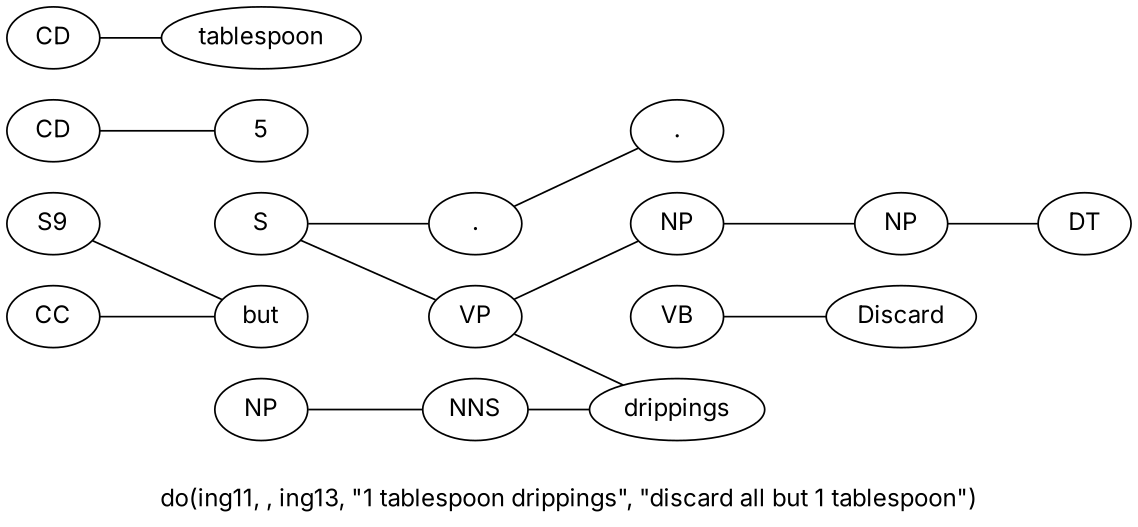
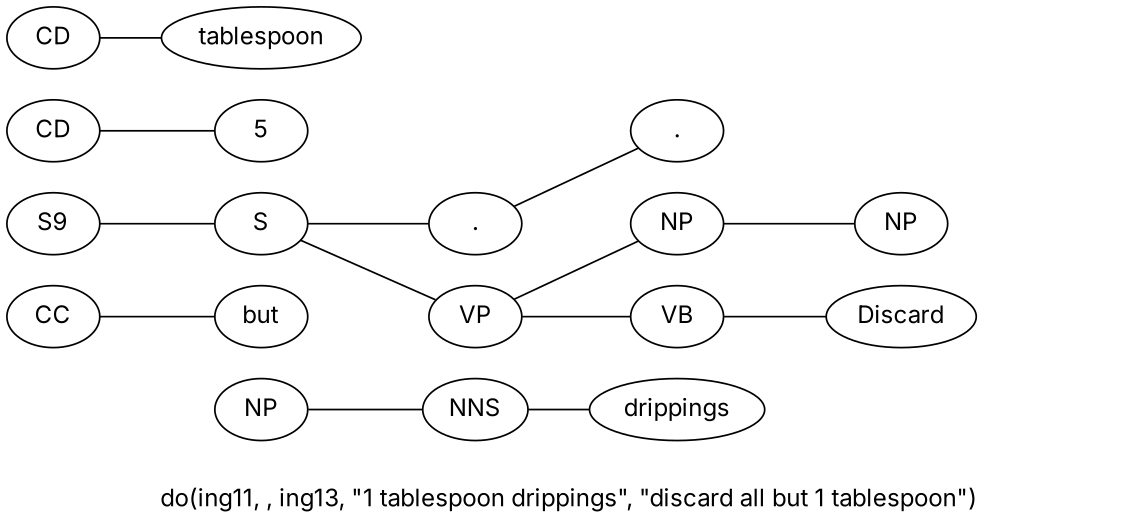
node "DT": removed
edge "S9" -- "but": now "S9" -- "S"
edge "VP" -- "drippings": now "VP" -- "VB"
